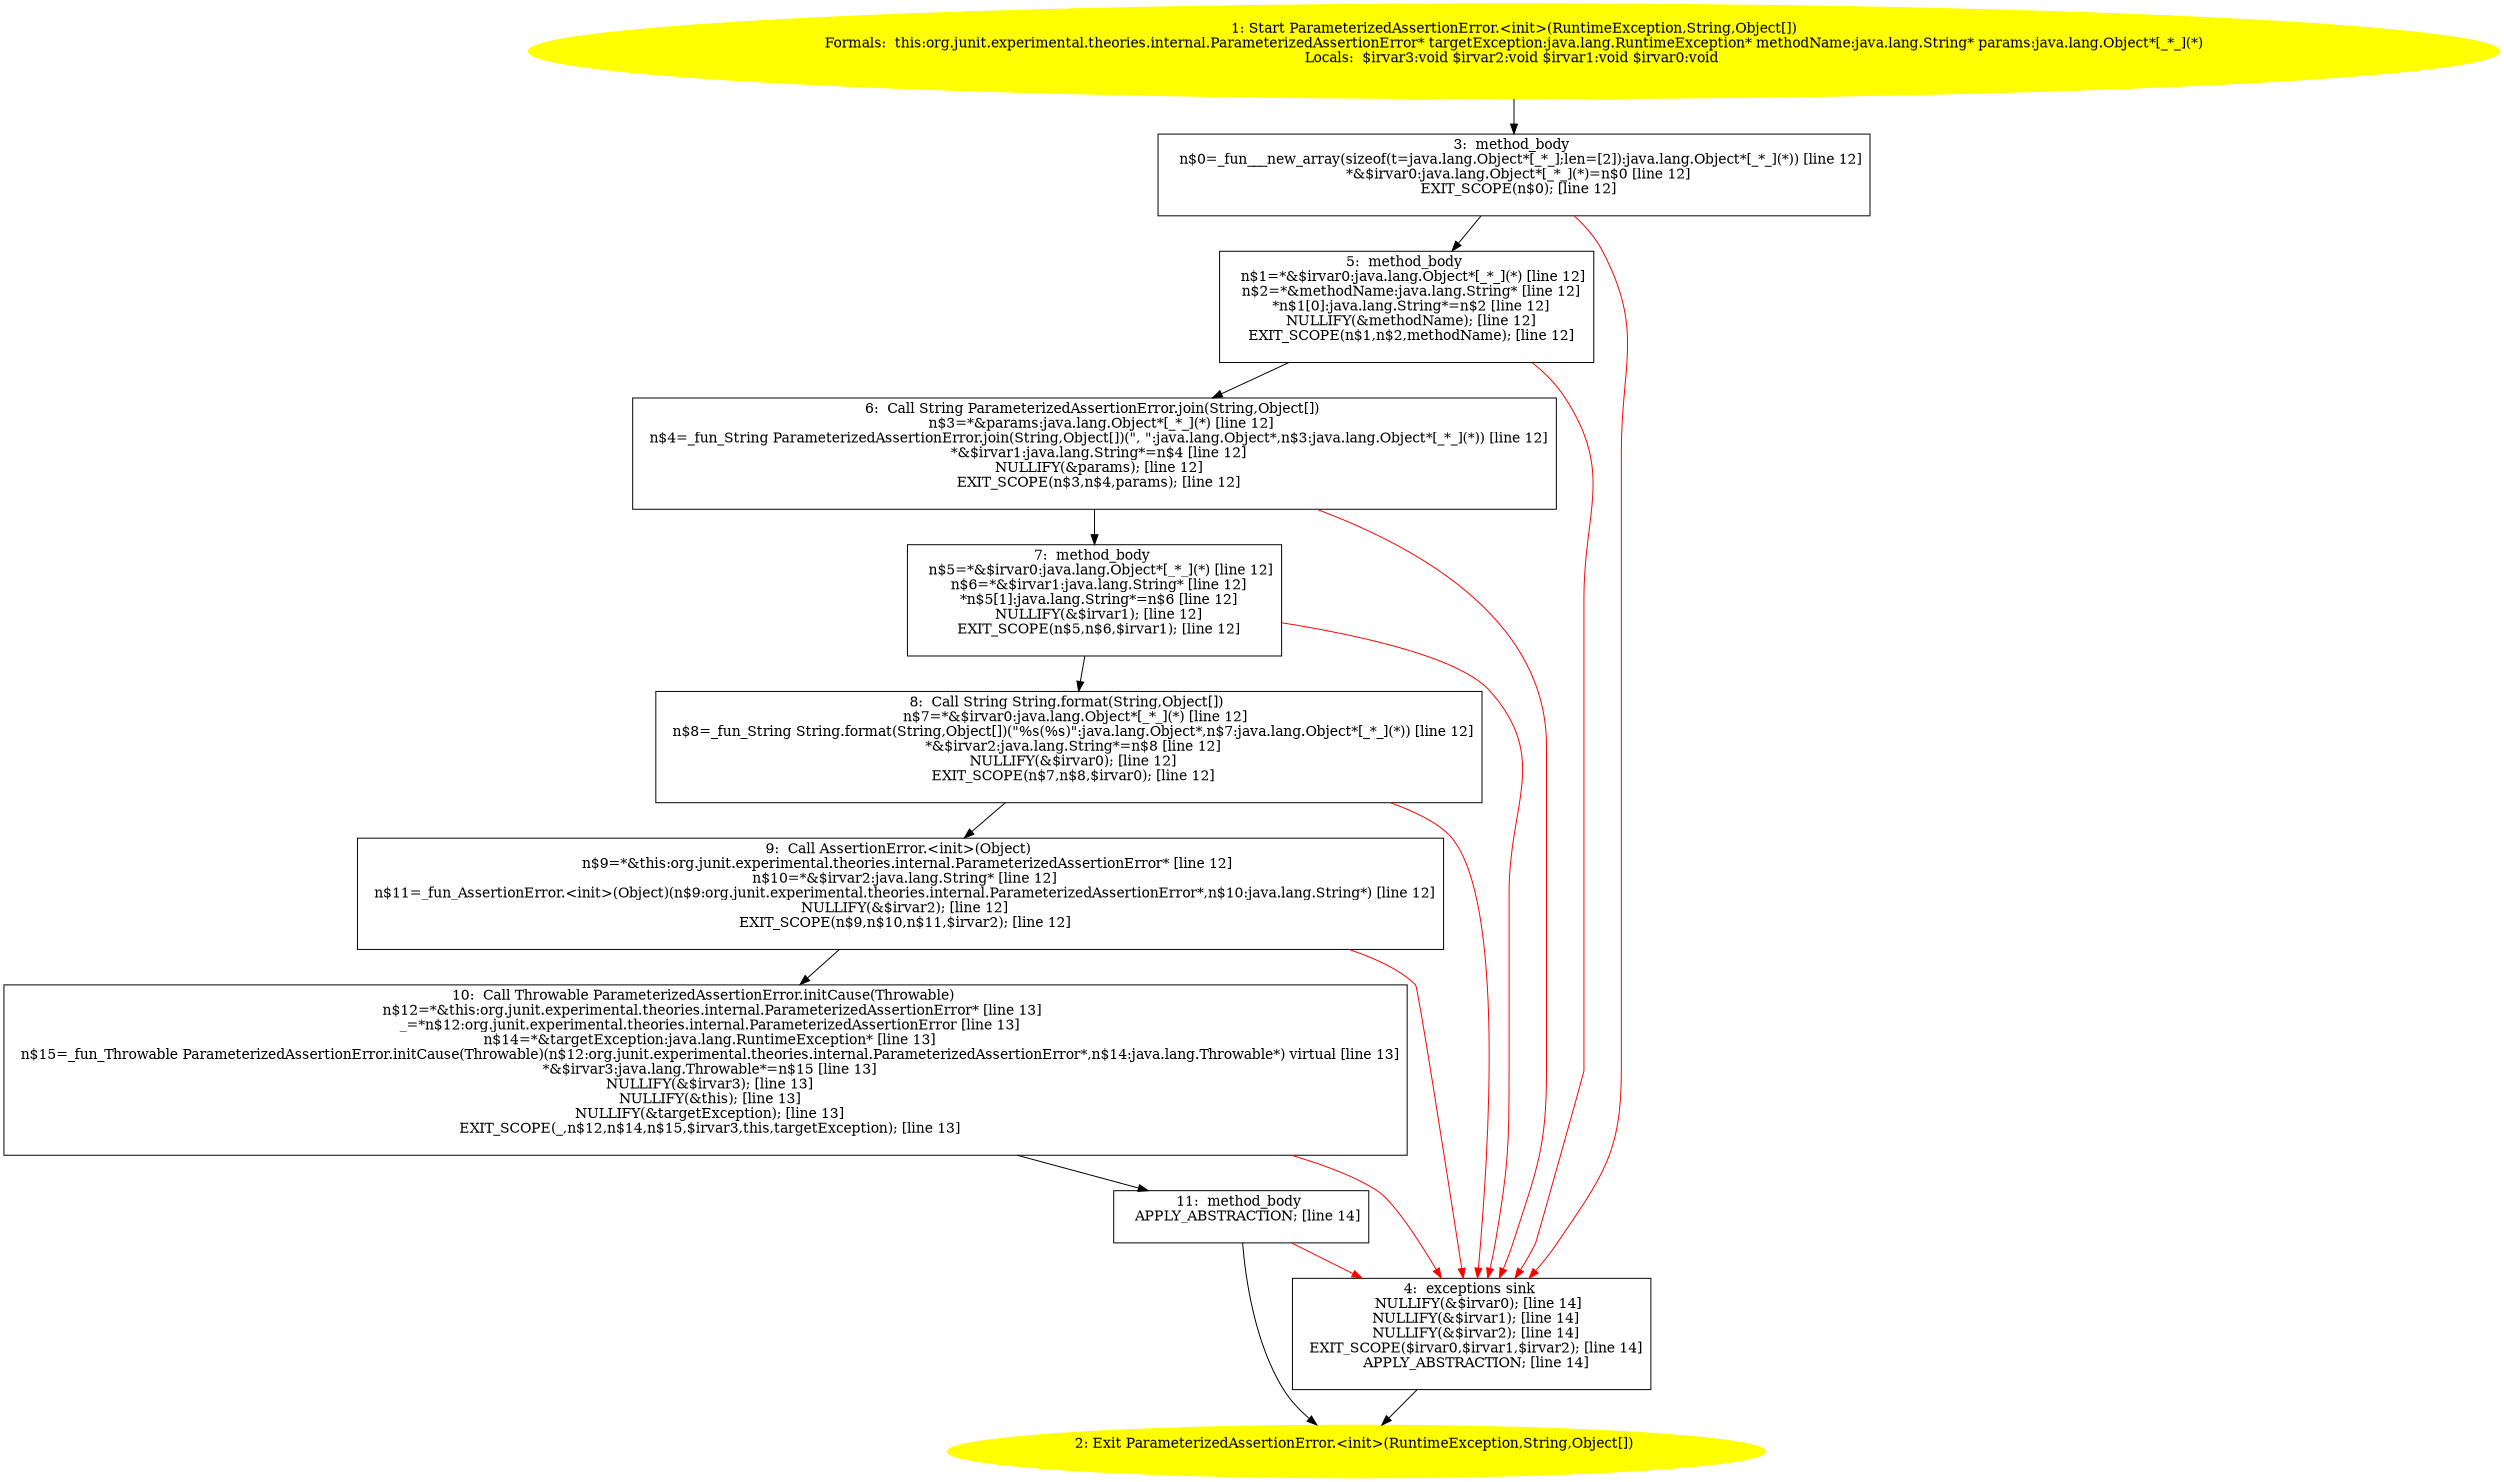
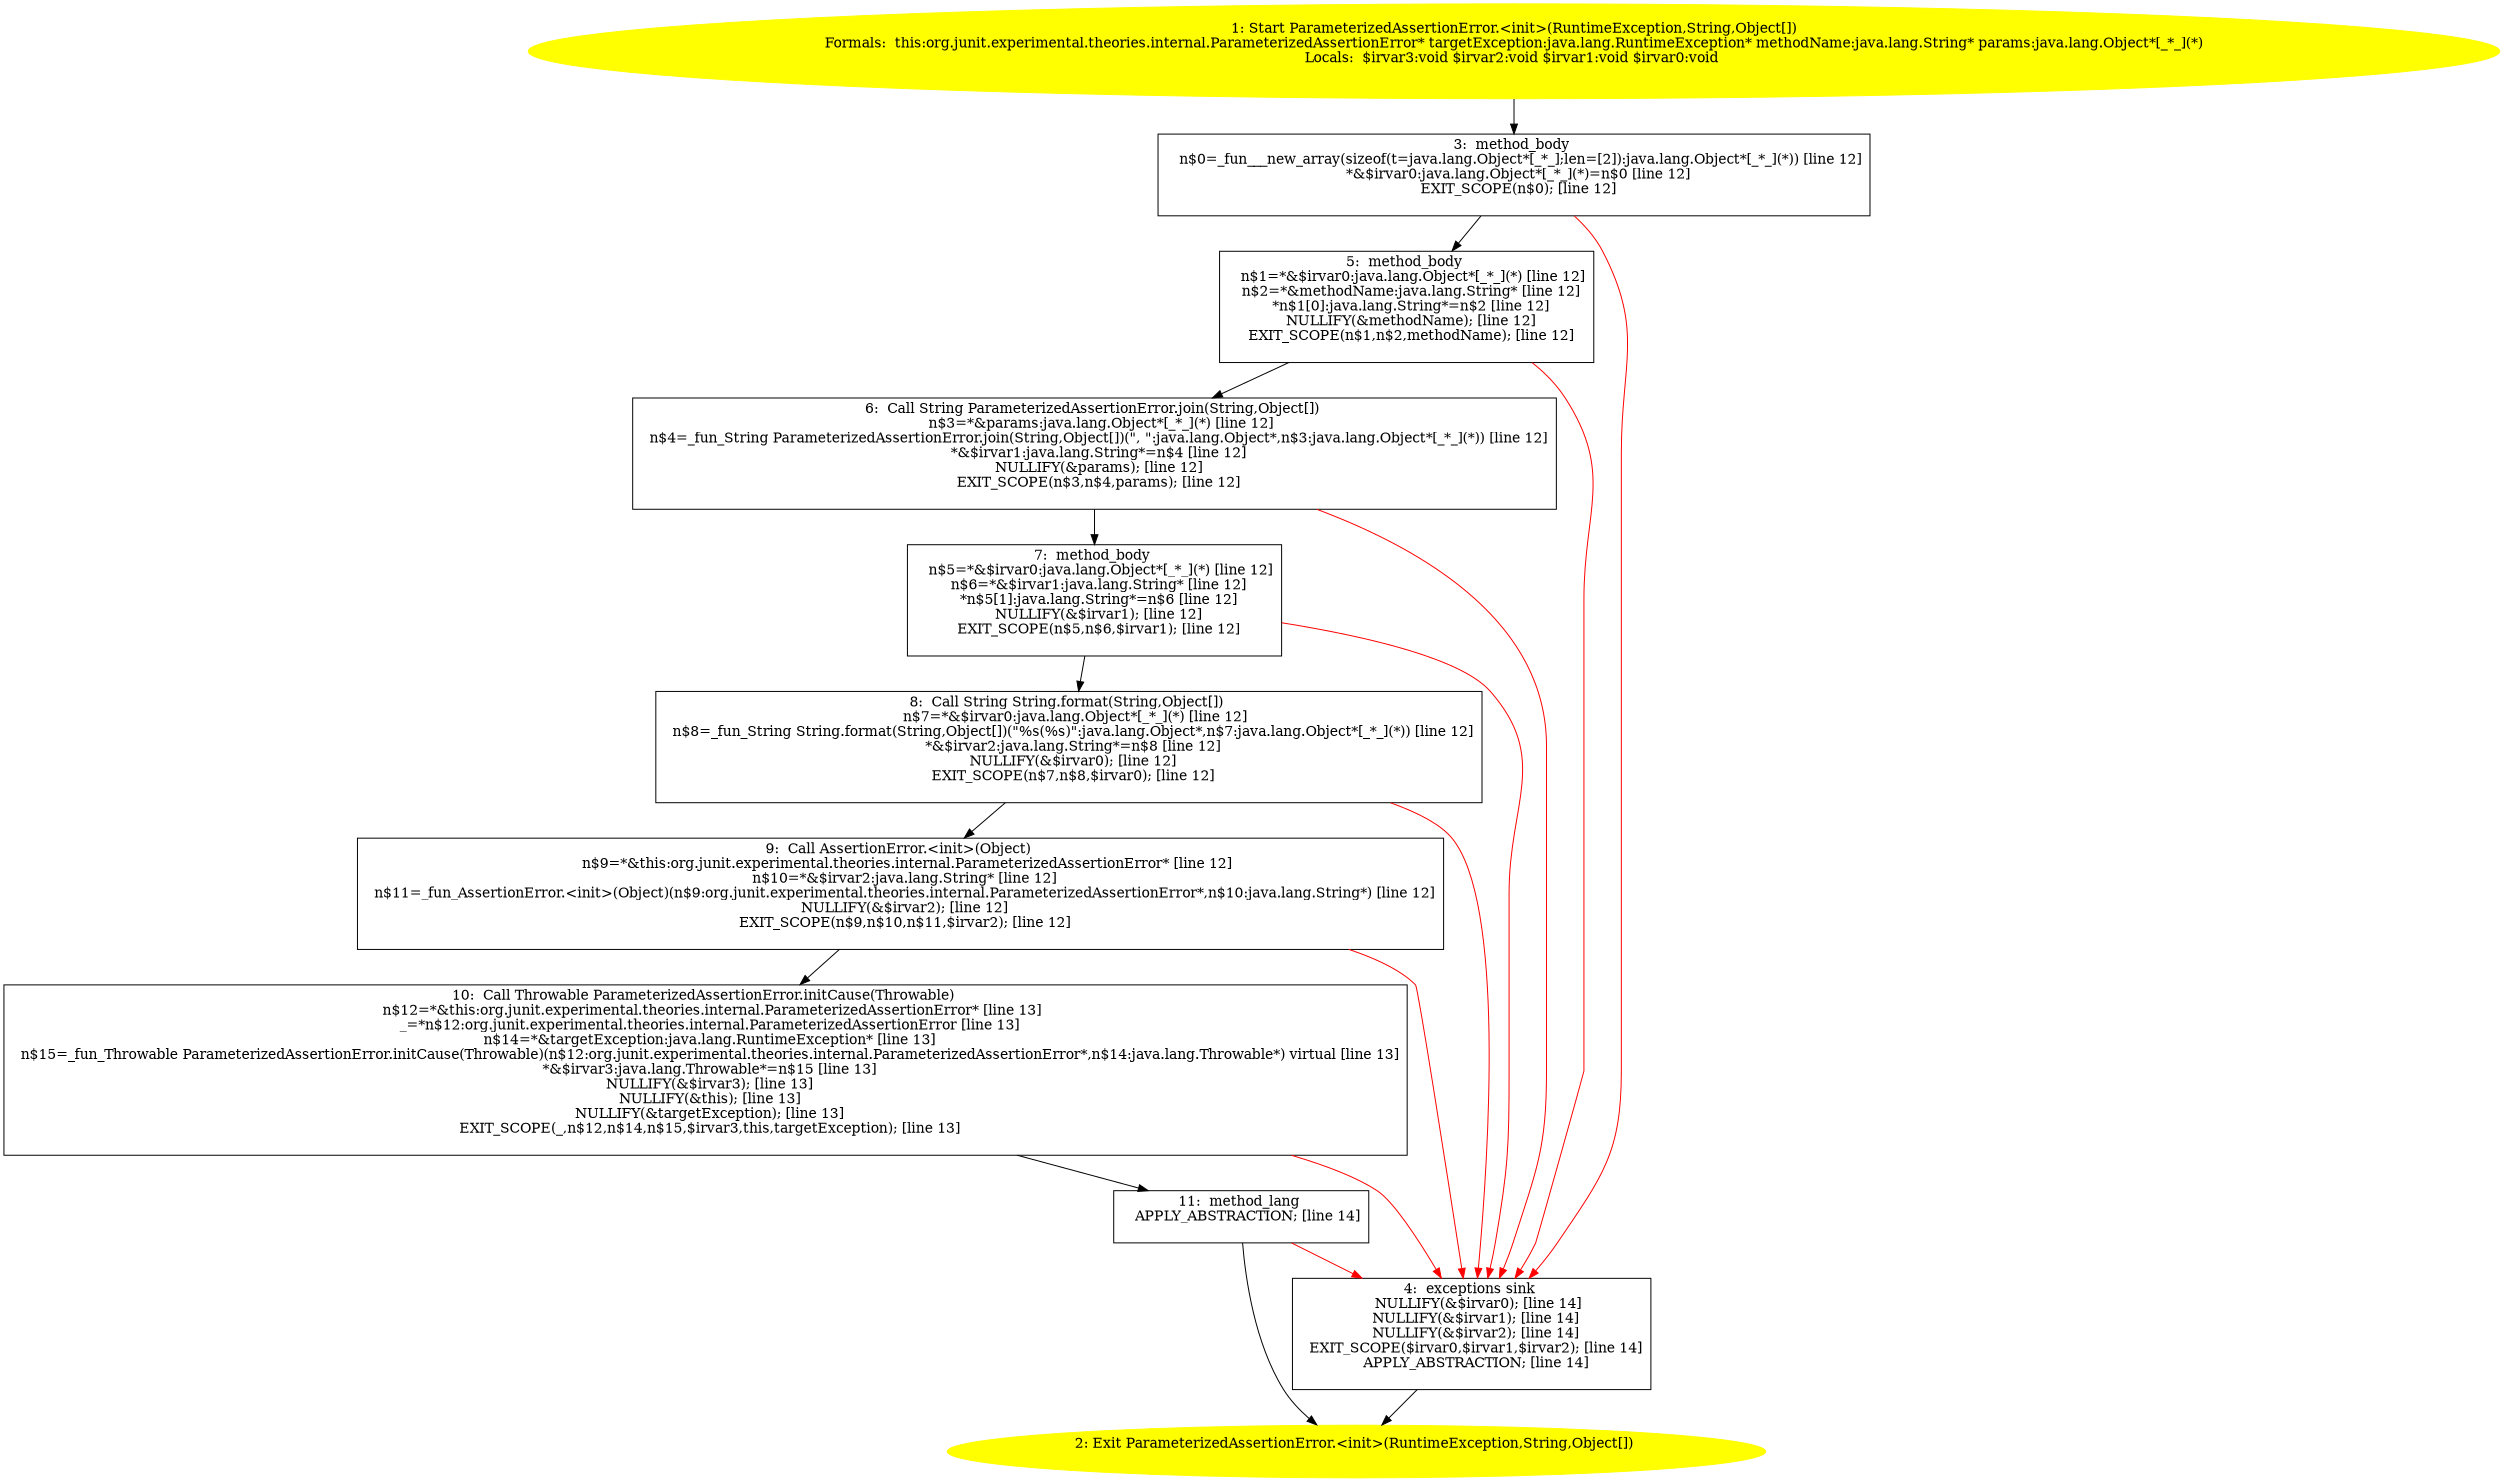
node "11:  method_body APPLY_ABSTRACTION; [line 14]": label "11:  method_body APPLY_ABSTRACTION; [line 14]" -> "11:  method_lang APPLY_ABSTRACTION; [line 14]"
